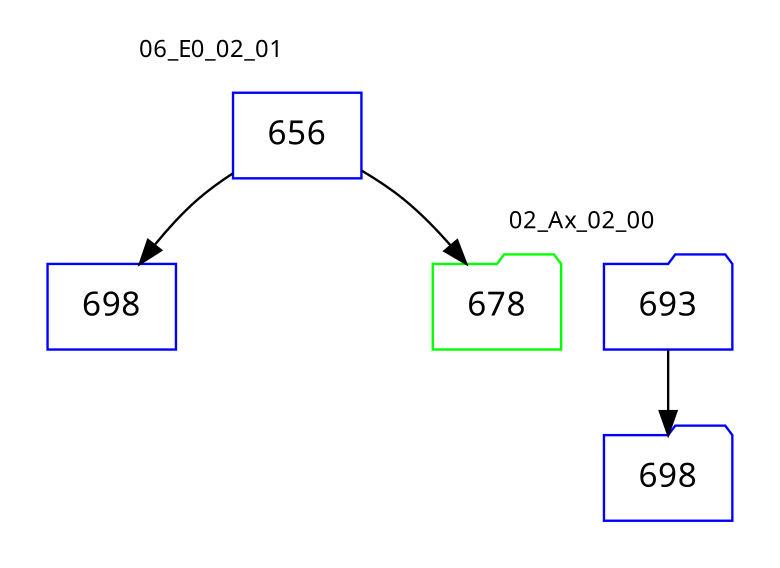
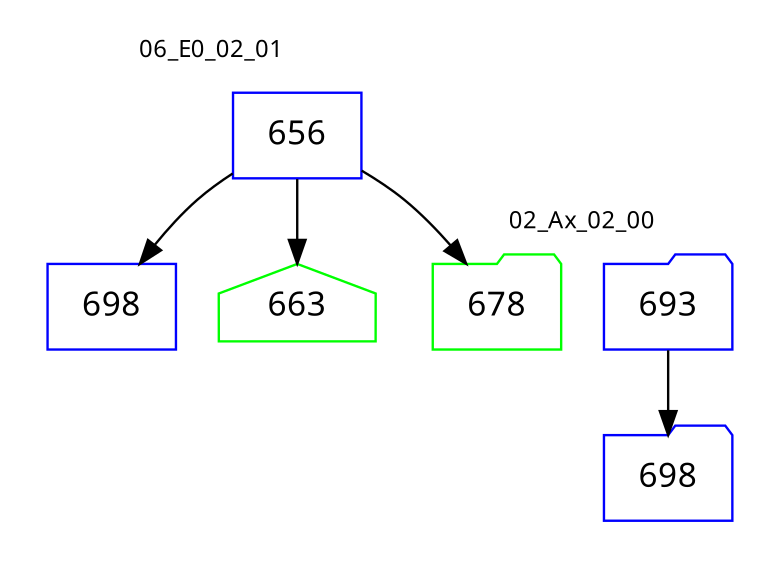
node "663": added
